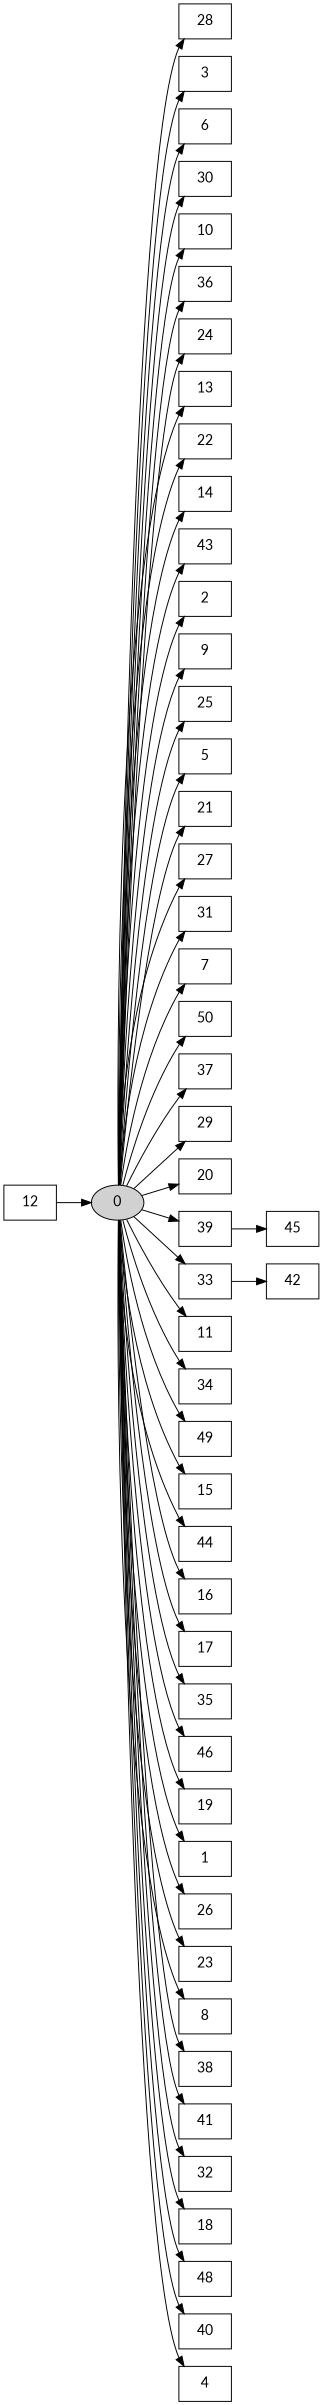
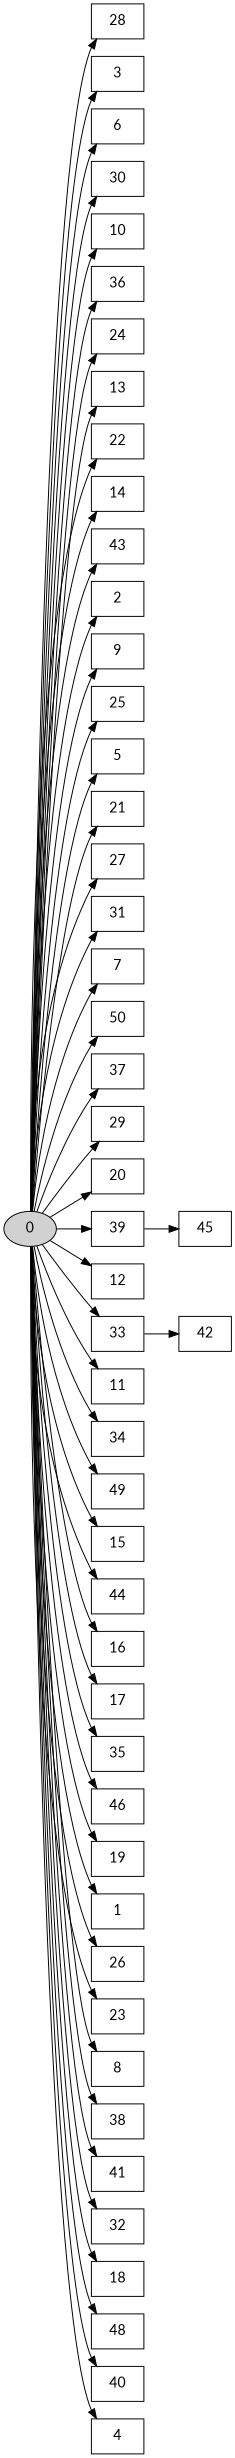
edge "12" -> "0": reversed
